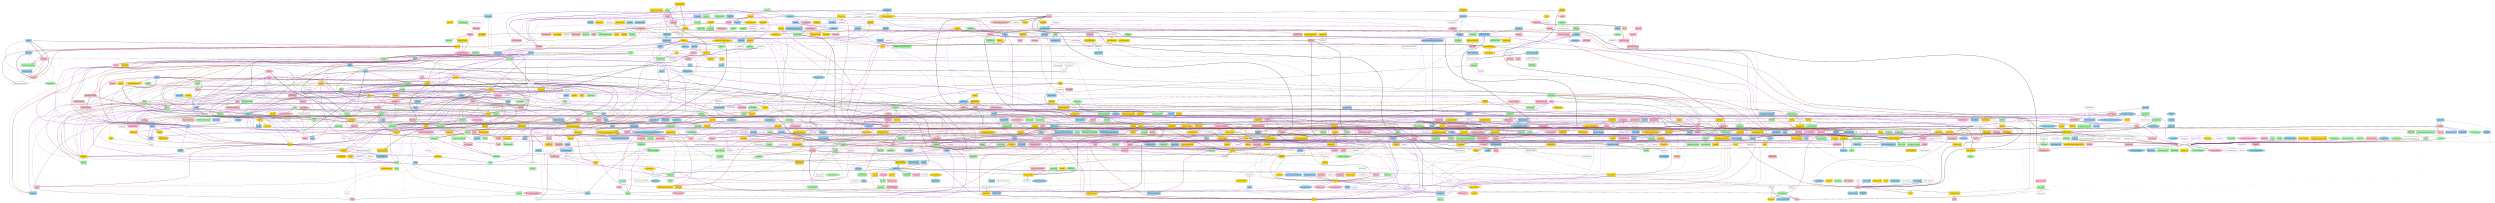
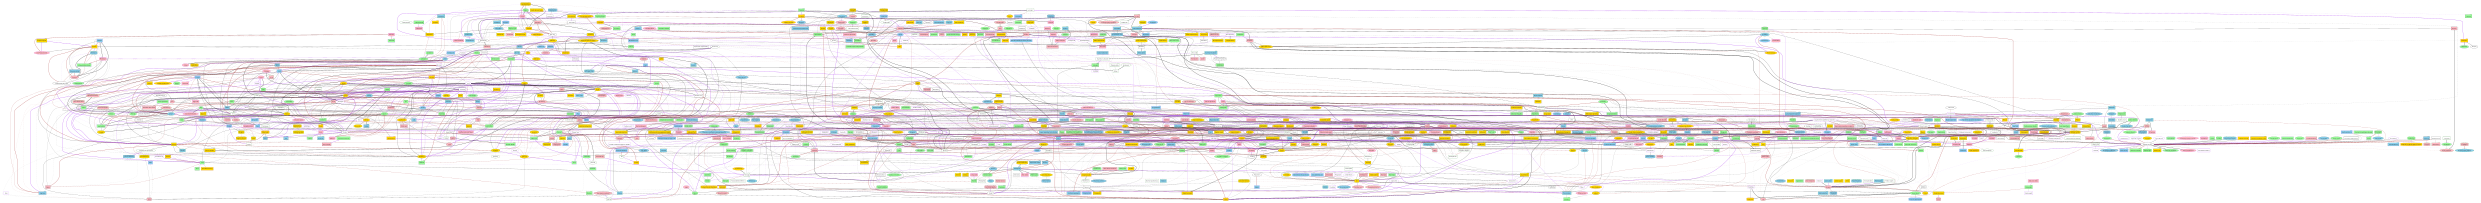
node "Glutathione": fillcolor white -> skyblue
node "Congenital anomaly": added
